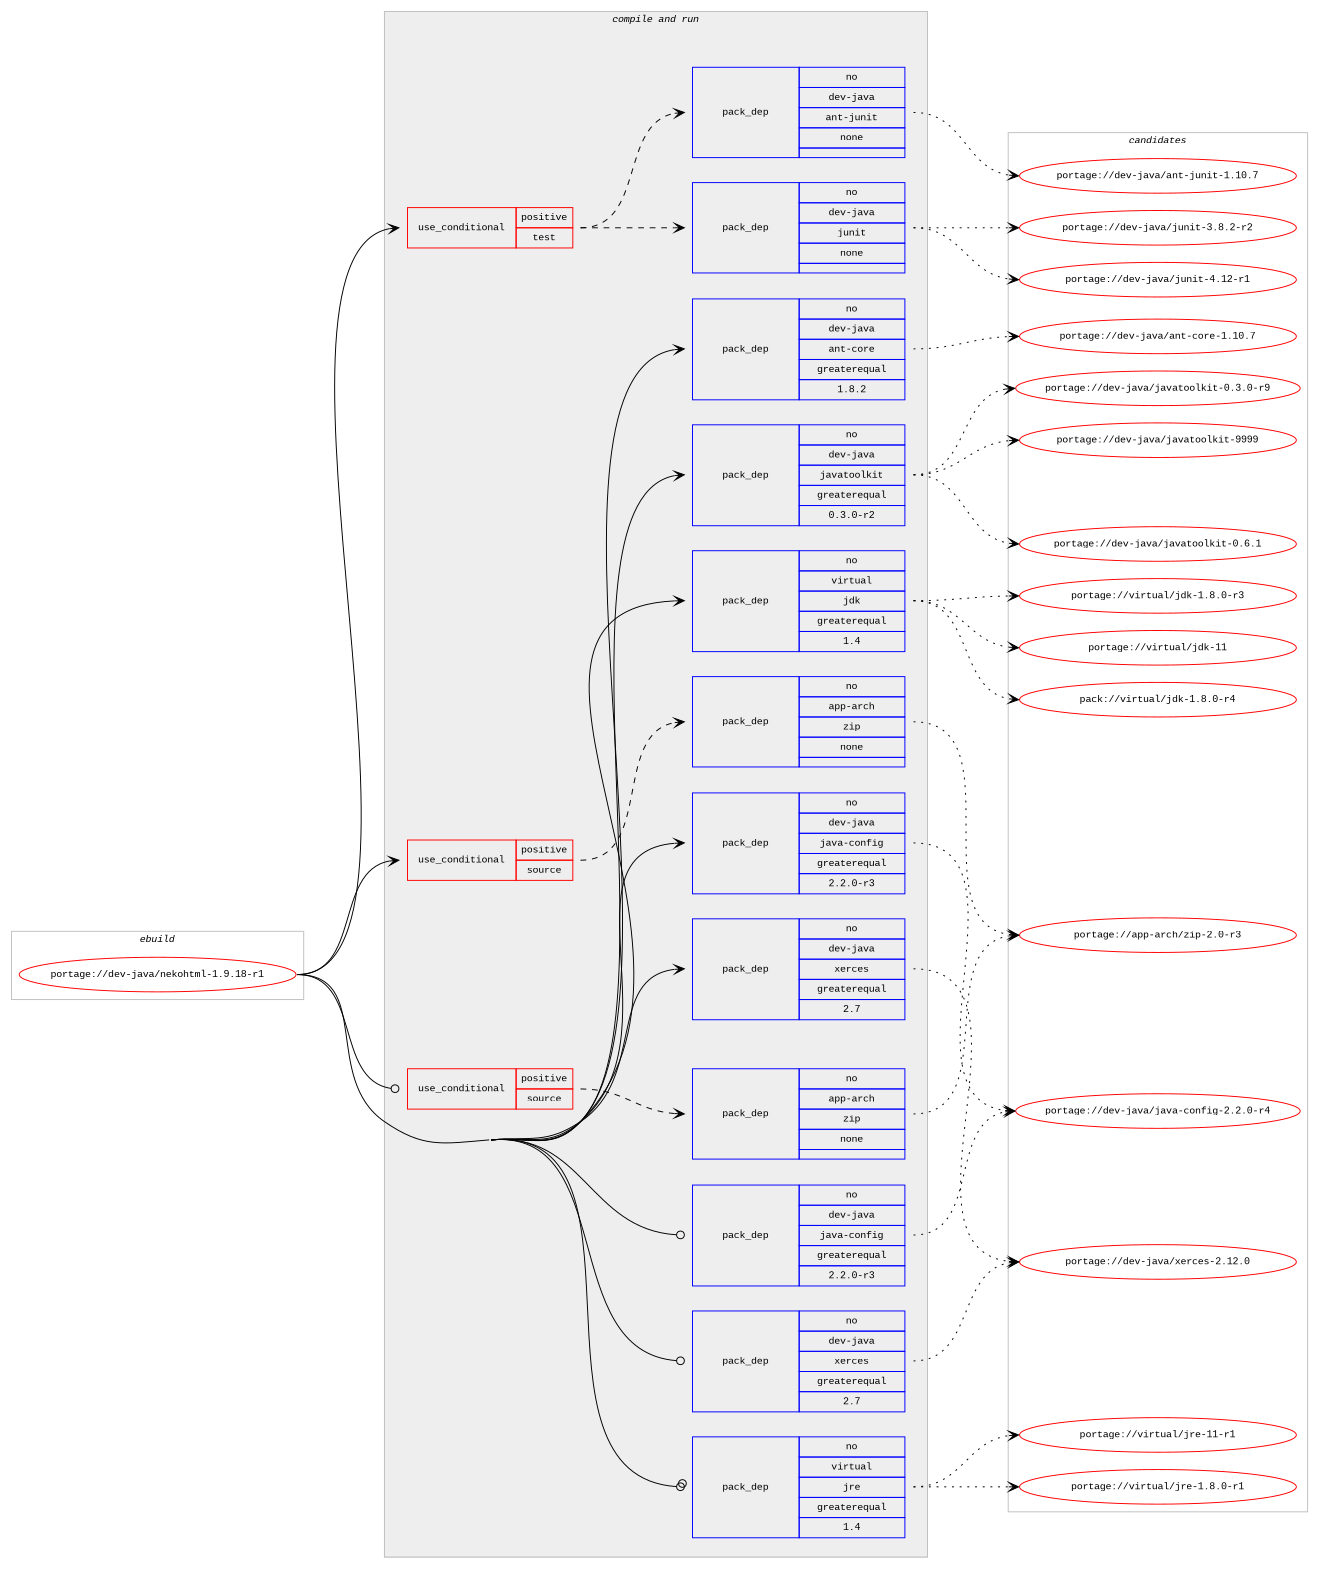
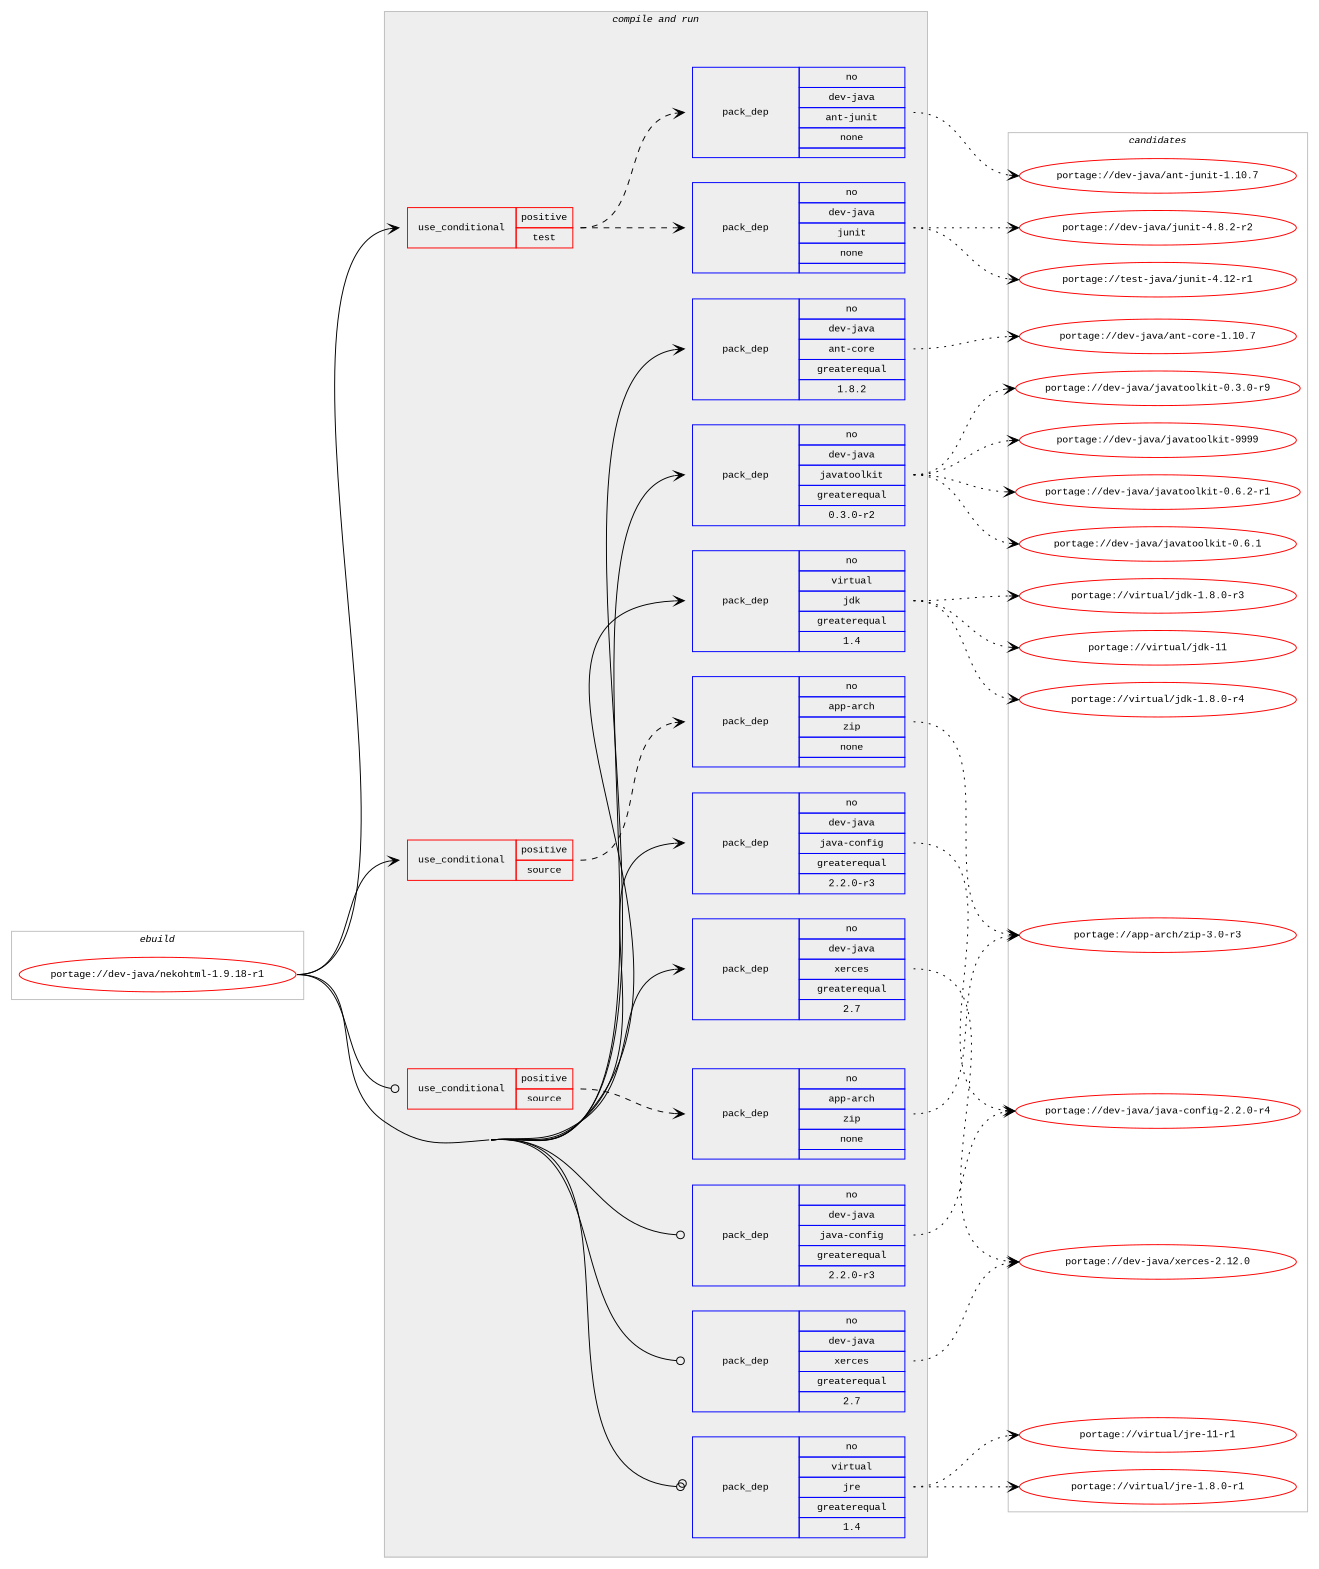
node "portage://dev-java/junit-3.8.2-r2": label "portage://dev-java/junit-3.8.2-r2" -> "portage://dev-java/junit-4.8.2-r2"
node "portage://dev-java/junit-4.12-r1": label "portage://dev-java/junit-4.12-r1" -> "portage://test-java/junit-4.12-r1"
node "portage://dev-java/javatoolkit-0.6.2-r1": added
node "pack://virtual/jdk-1.8.0-r4": label "pack://virtual/jdk-1.8.0-r4" -> "portage://virtual/jdk-1.8.0-r4"
node "portage://app-arch/zip-2.0-r3": label "portage://app-arch/zip-2.0-r3" -> "portage://app-arch/zip-3.0-r3"
